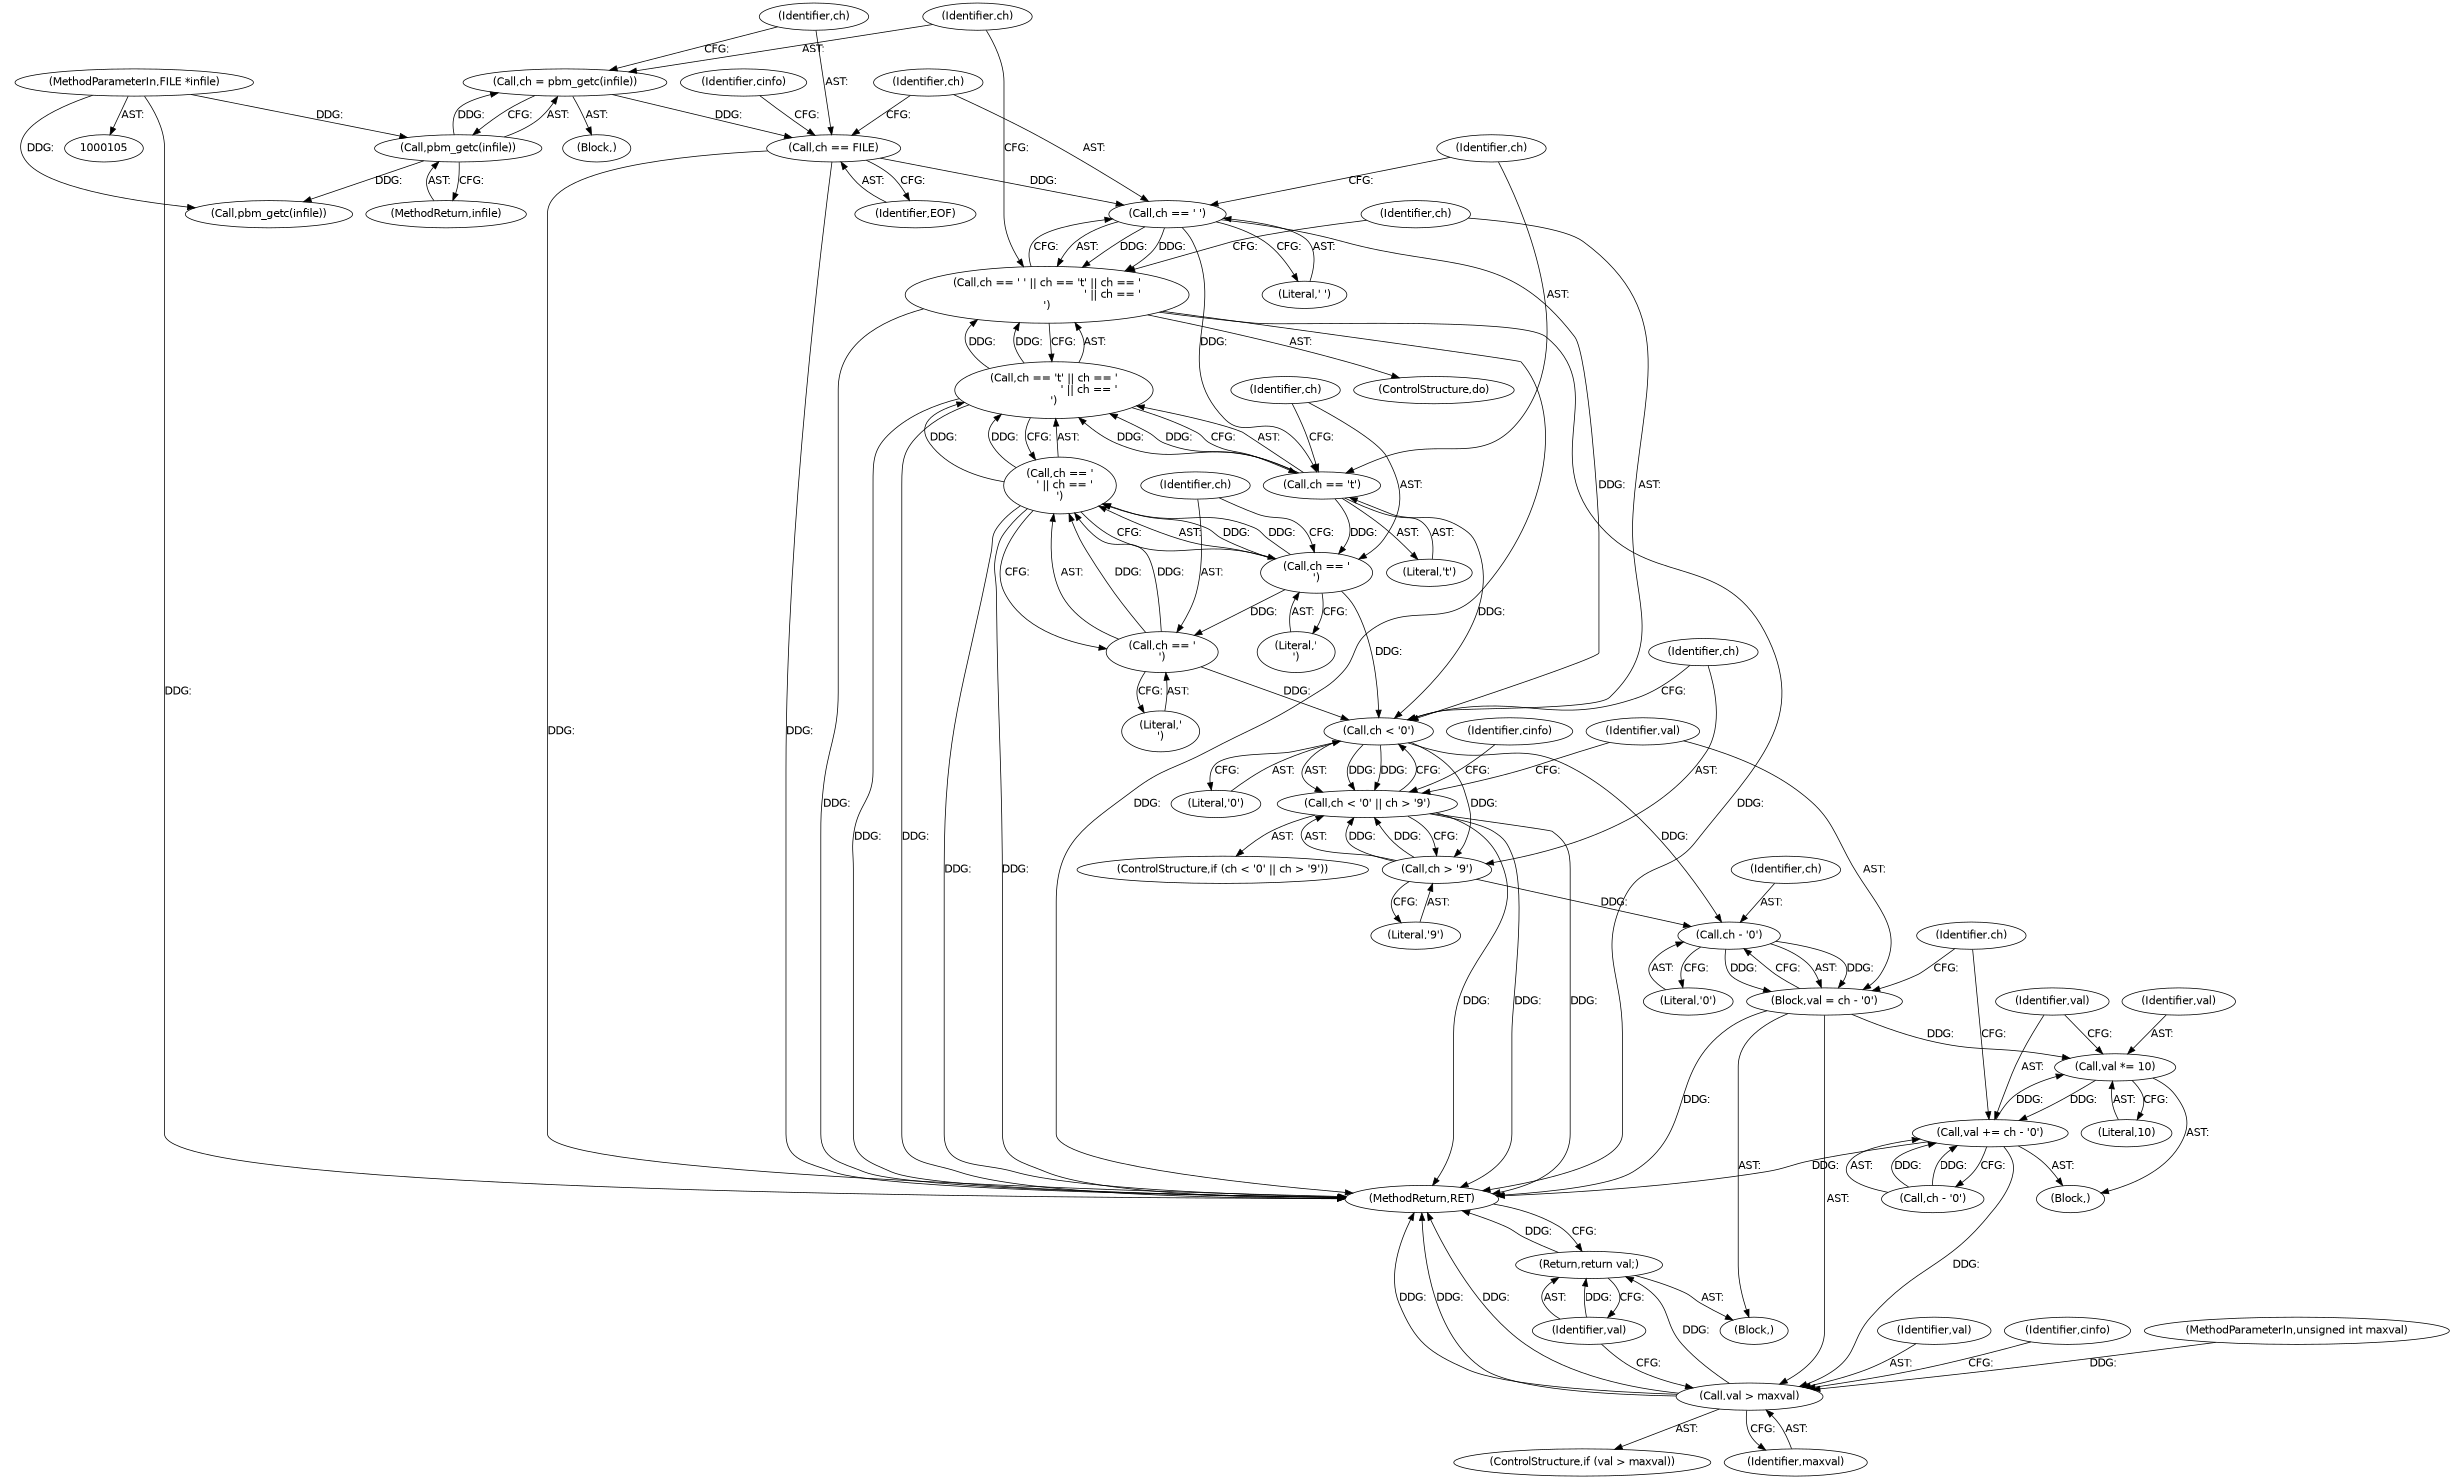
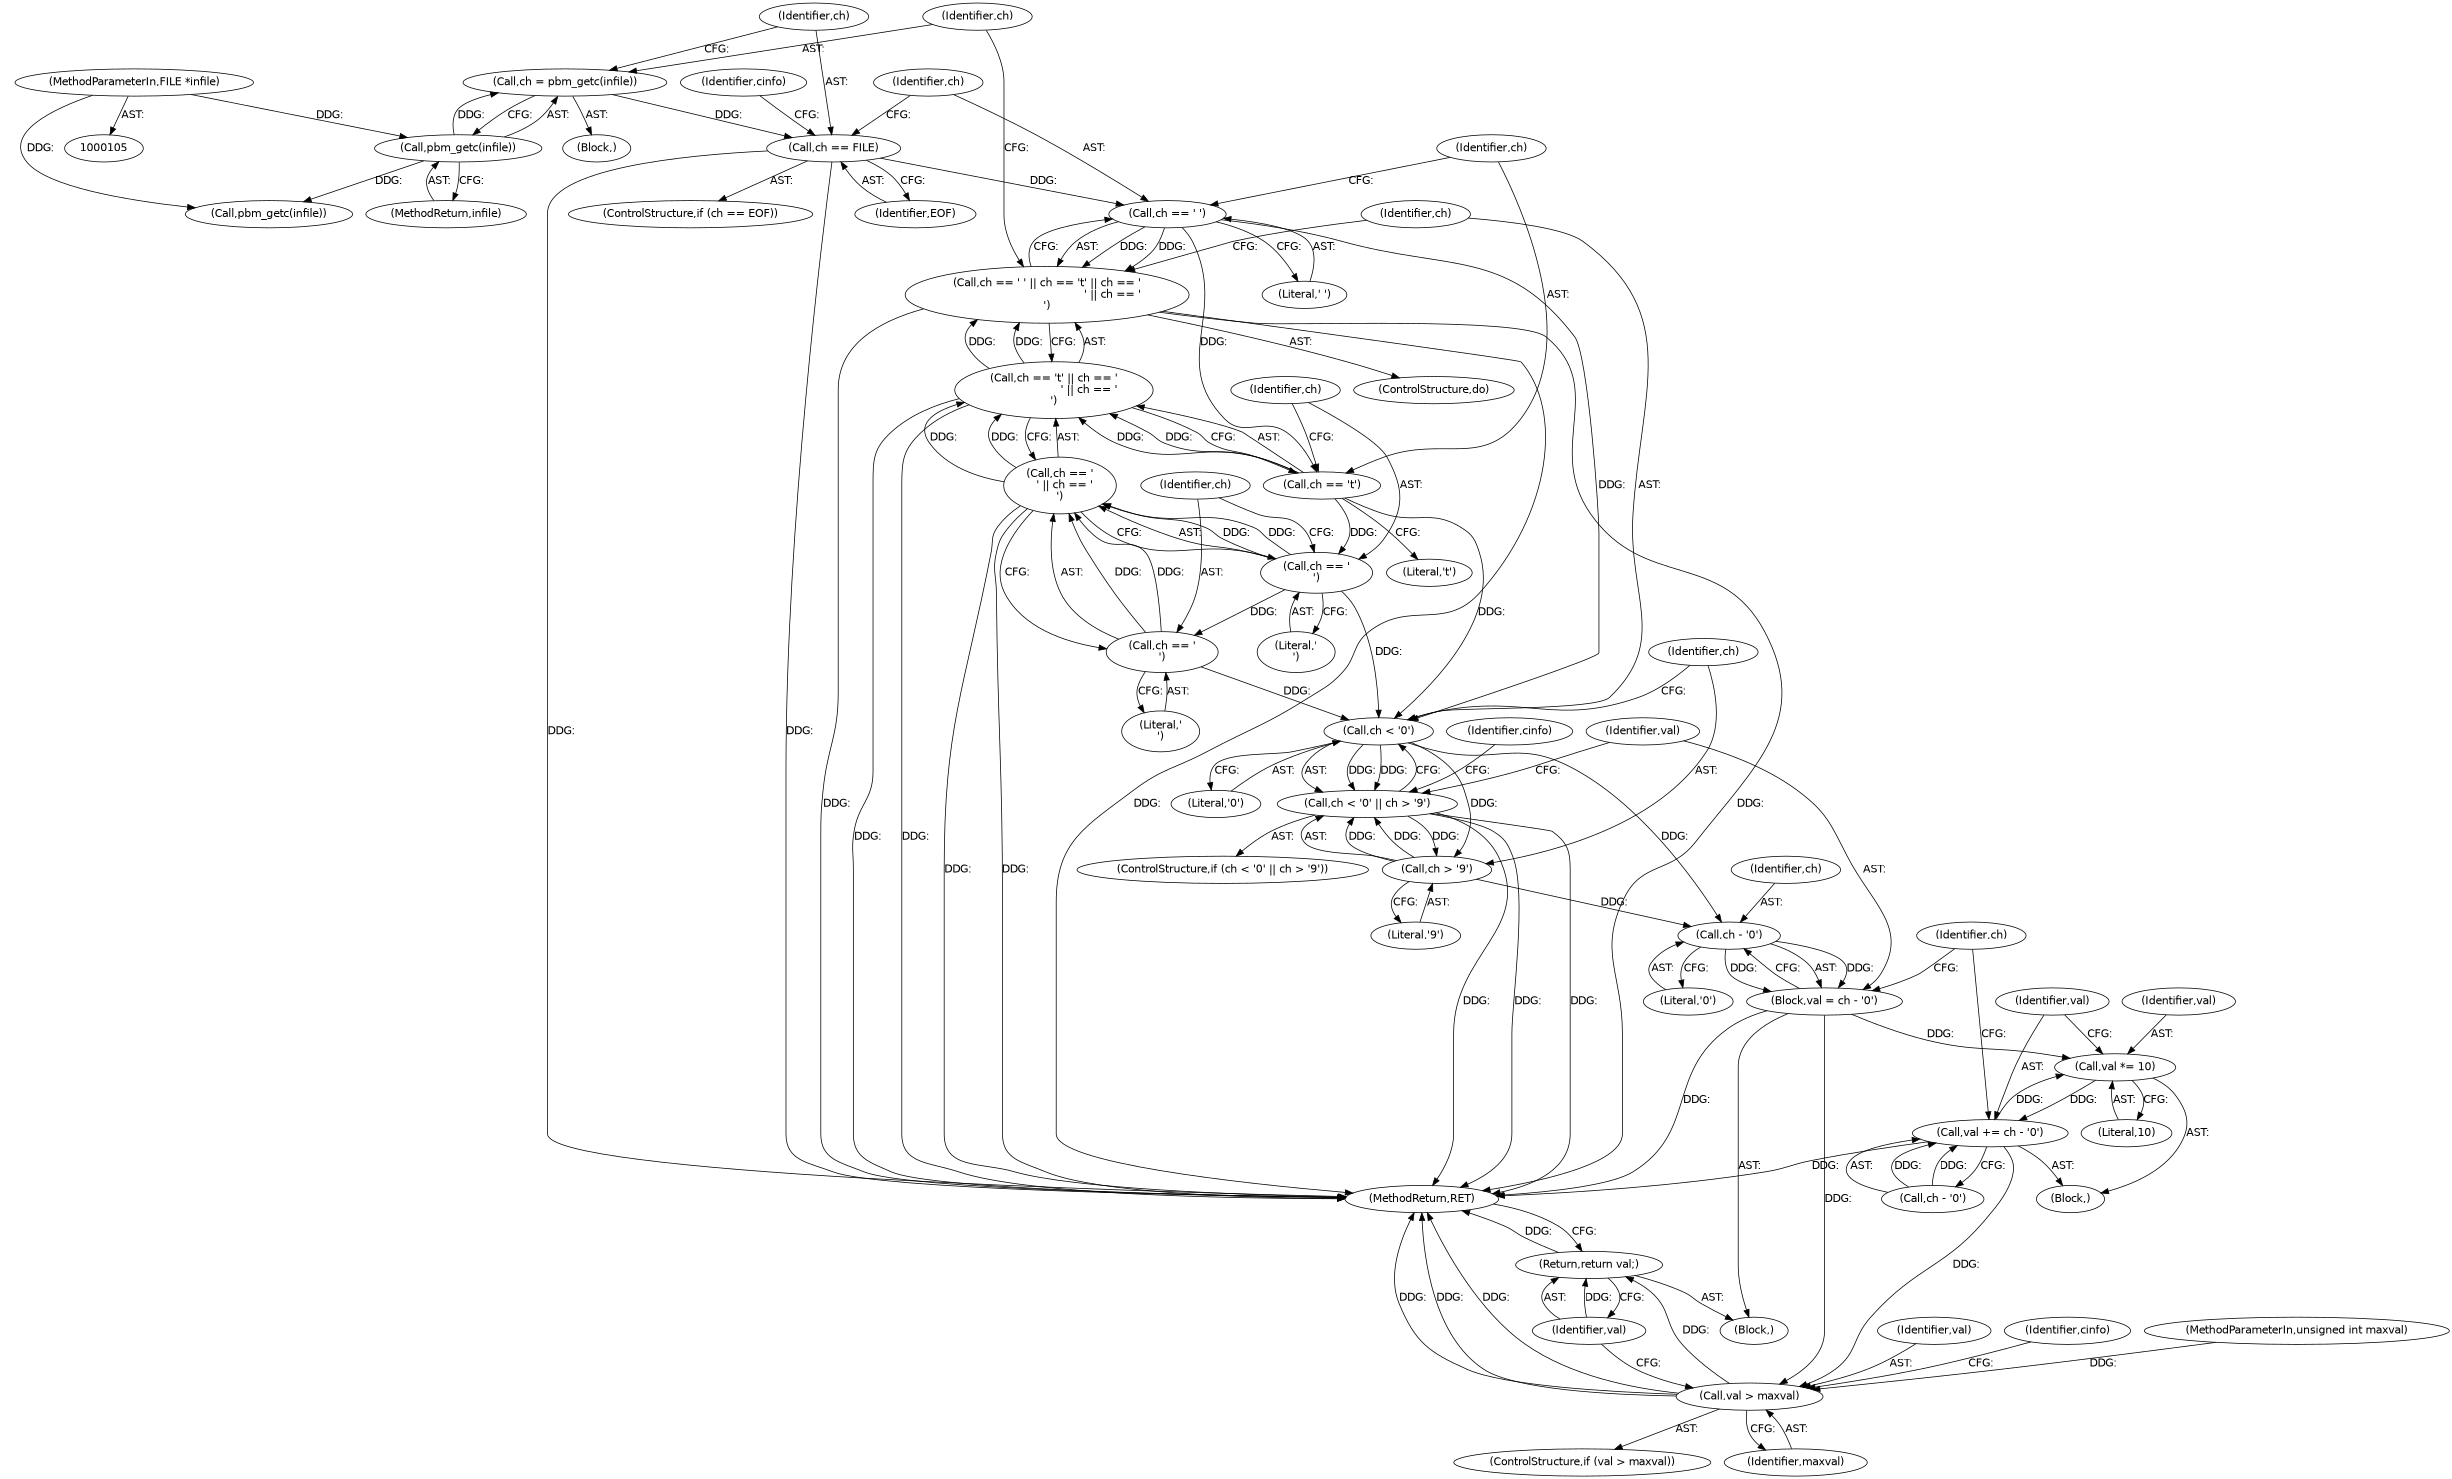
node "(ControlStructure,if (ch == EOF))": added
edge "(Literal,'t')" -> "(Call,ch == 't')": removed, label "AST:"
edge "(Call,ch == 't')" -> "(Literal,'t')": label "AST: " -> "CFG: "
edge "(Call,ch < '0' || ch > '9')" -> "(Call,ch > '9')": label "CFG: " -> "DDG: "
edge "(MethodParameterIn,FILE *infile)" -> "(MethodReturn,RET)": removed, label "DDG:"
edge "(Block,val = ch - '0')" -> "(Call,val > maxval)": label "AST: " -> "DDG: "
